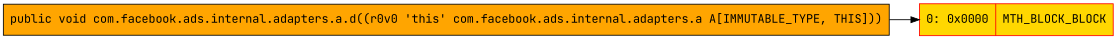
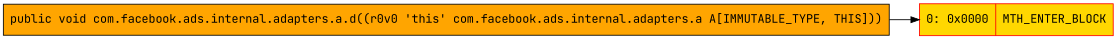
node "0: 0x0000": text "MTH_BLOCK_BLOCK" -> "MTH_ENTER_BLOCK"
